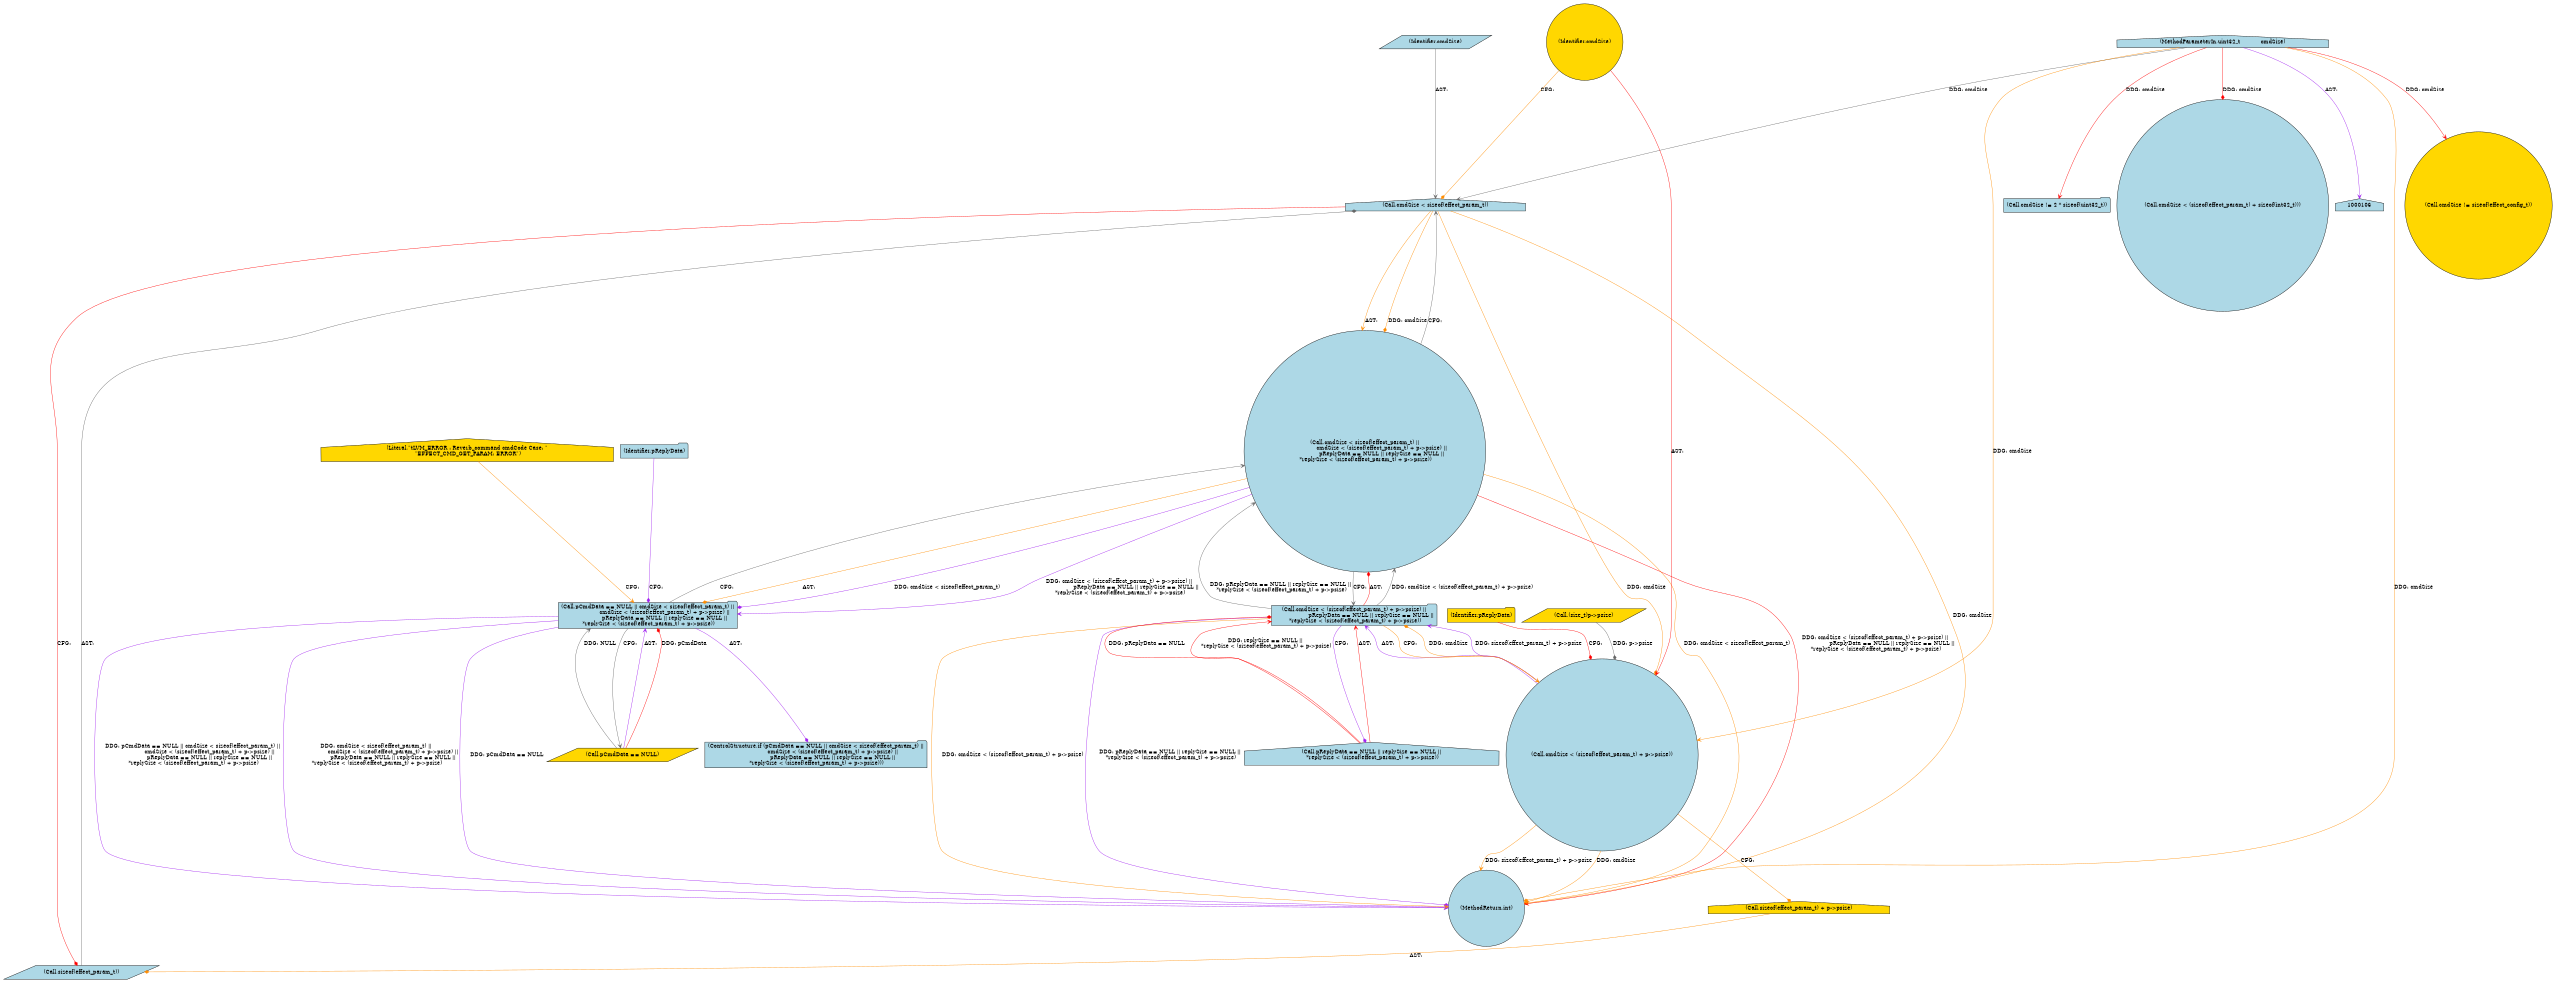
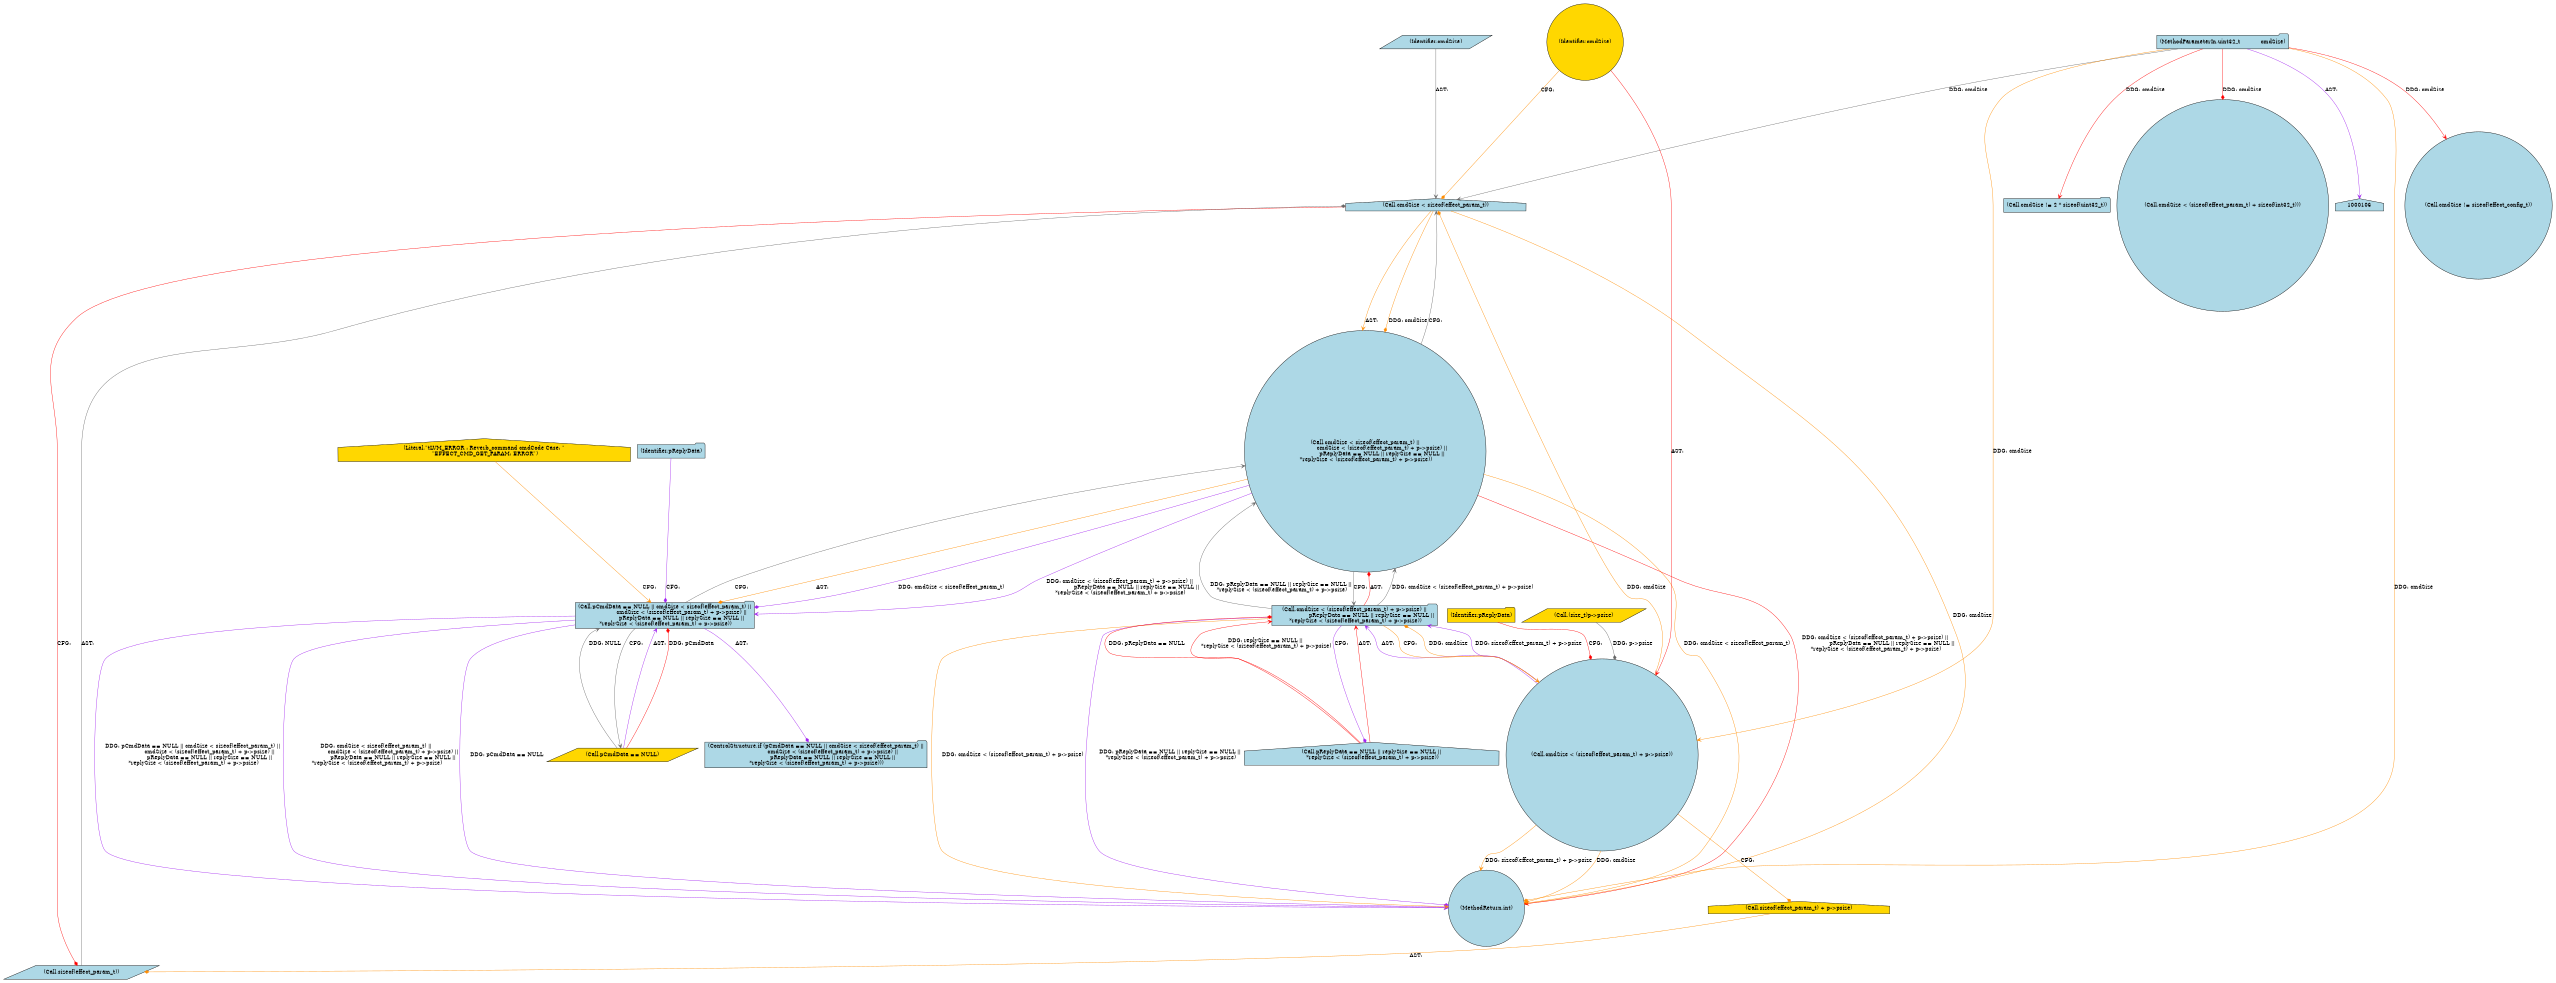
node "(MethodParameterIn,uint32_t            cmdSize)": shape house -> folder
node "(Call,cmdSize != sizeof(effect_config_t))": fillcolor gold -> lightblue
edge "(Call,cmdSize < sizeof(effect_param_t))" -> "(Call,cmdSize < (sizeof(effect_param_t) + p->psize))": reversed
